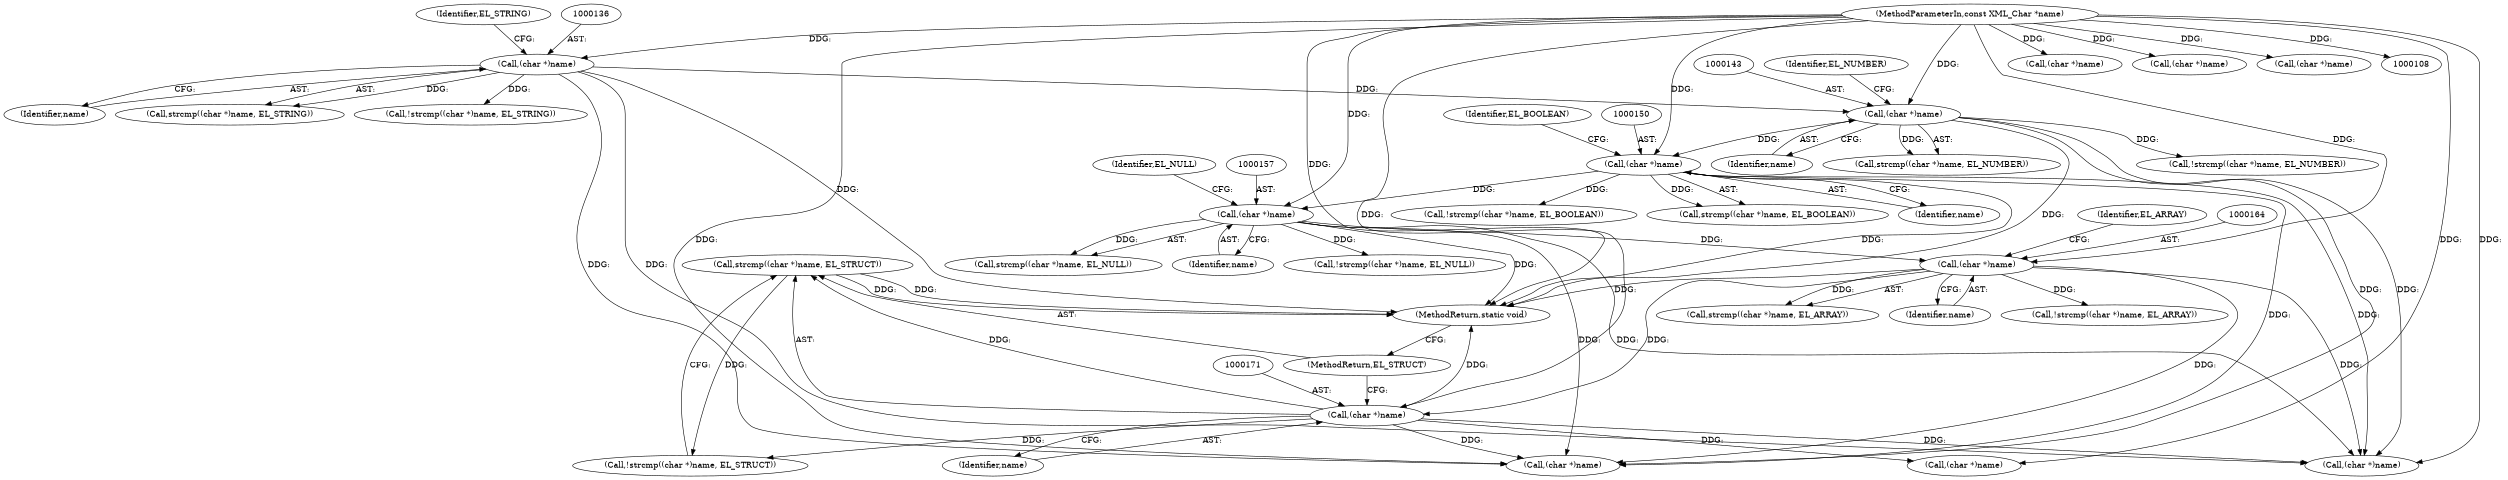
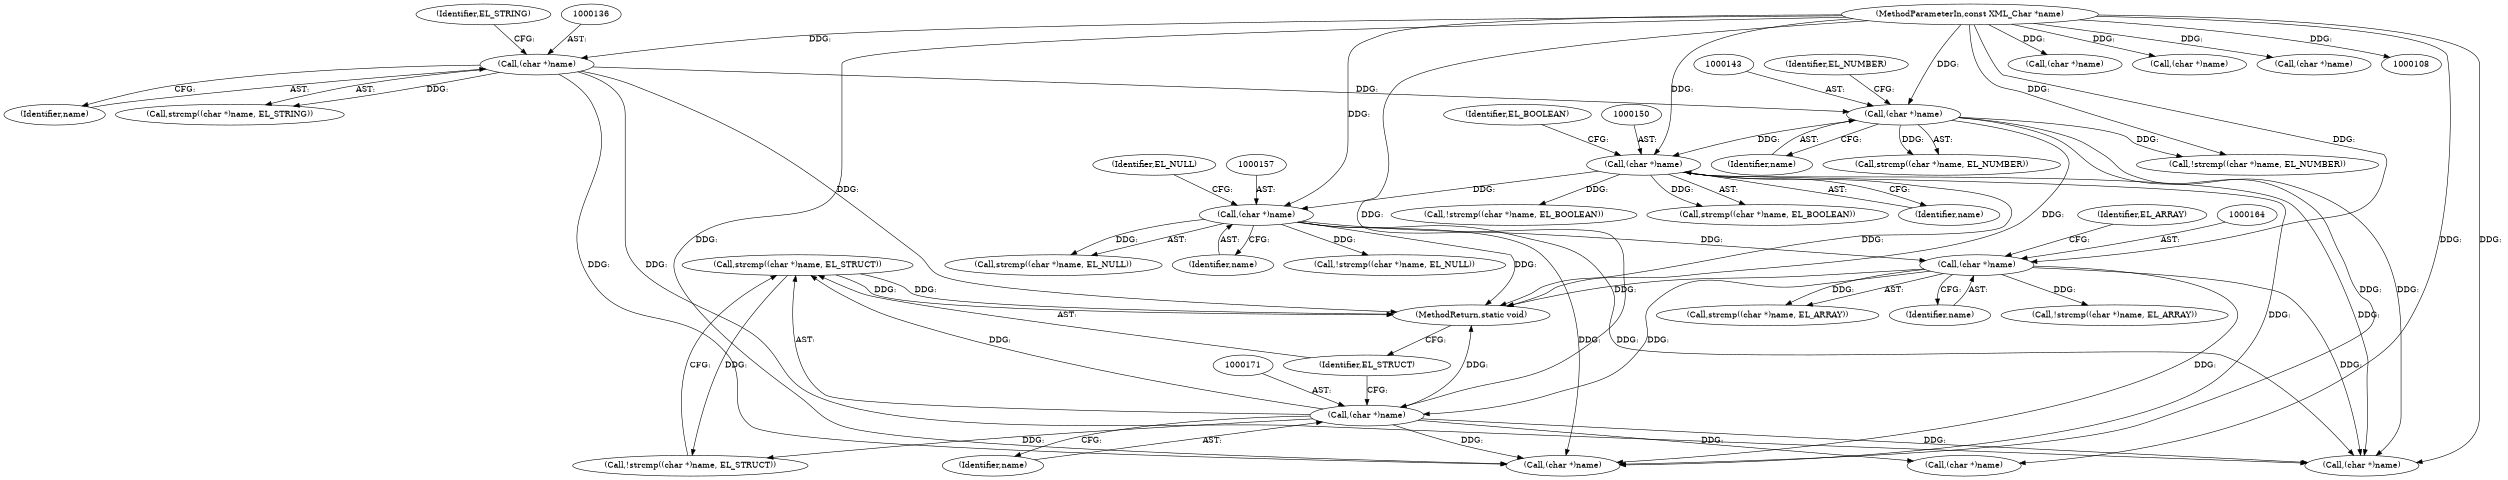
edge "(MethodParameterIn,const XML_Char *name)" -> "(MethodReturn,static void)": now "(MethodParameterIn,const XML_Char *name)" -> "(Call,!strcmp((char *)name, EL_NUMBER))"
node "(Call,!strcmp((char *)name, EL_STRING))": removed
node "(MethodReturn,EL_STRUCT)": label "(MethodReturn,EL_STRUCT)" -> "(Identifier,EL_STRUCT)"
